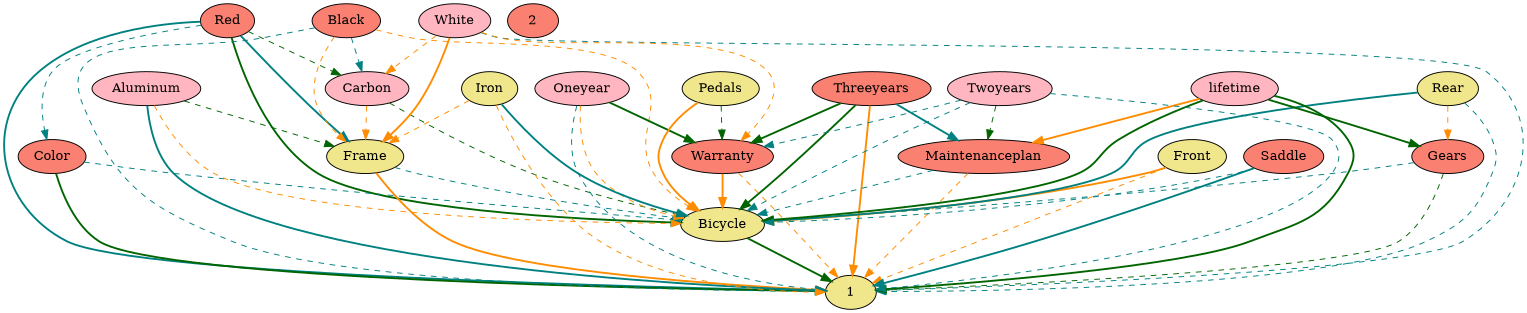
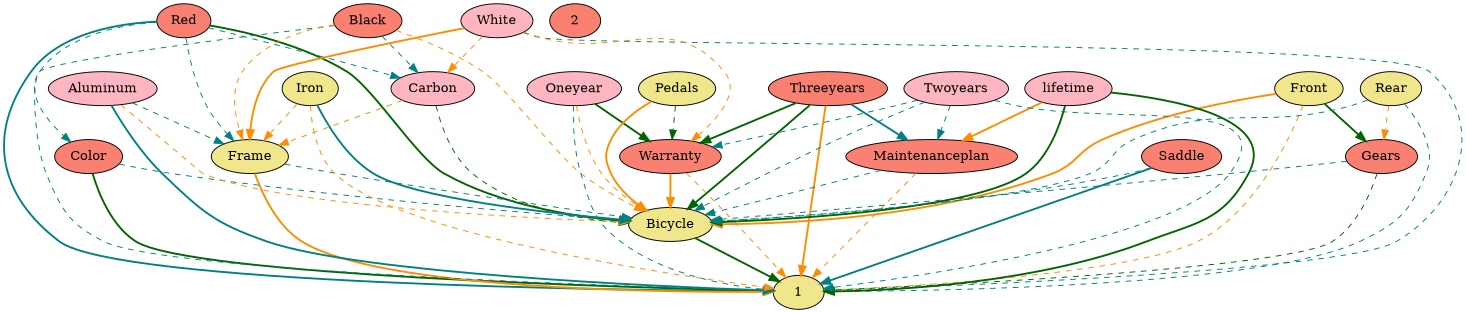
edge "Red" -> "Carbon": color darkgreen -> teal
edge "Red" -> "Frame": style bold -> dashed
edge "Twoyears" -> "Maintenanceplan": color darkgreen -> teal
edge "lifetime" -> "Gears": now "Front" -> "Gears"
edge "Aluminum" -> "Frame": color darkgreen -> teal
edge "Rear" -> "Bicycle": style bold -> dashed
